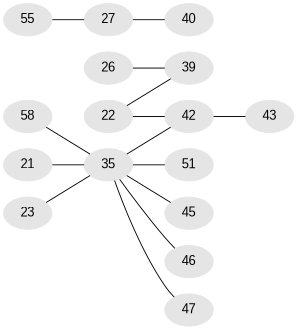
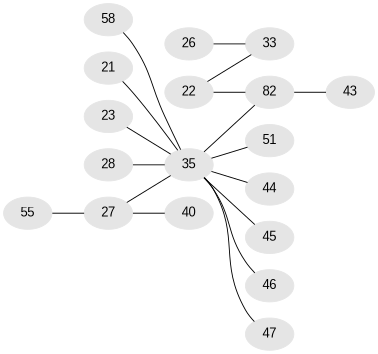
node "39": label "39" -> "33"
node "42": label "42" -> "82"
node "28": added
edge "35" -- "27": added
node "44": added
